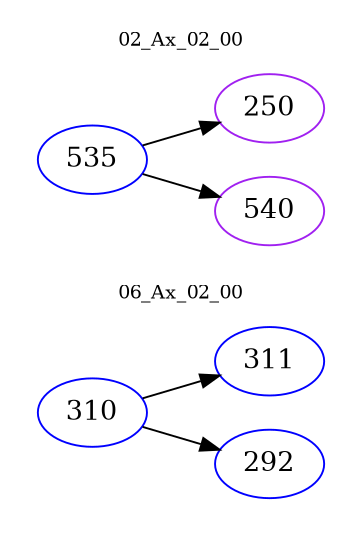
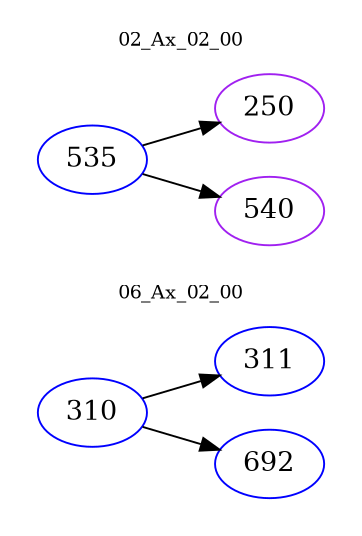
node "292": label "292" -> "692"
